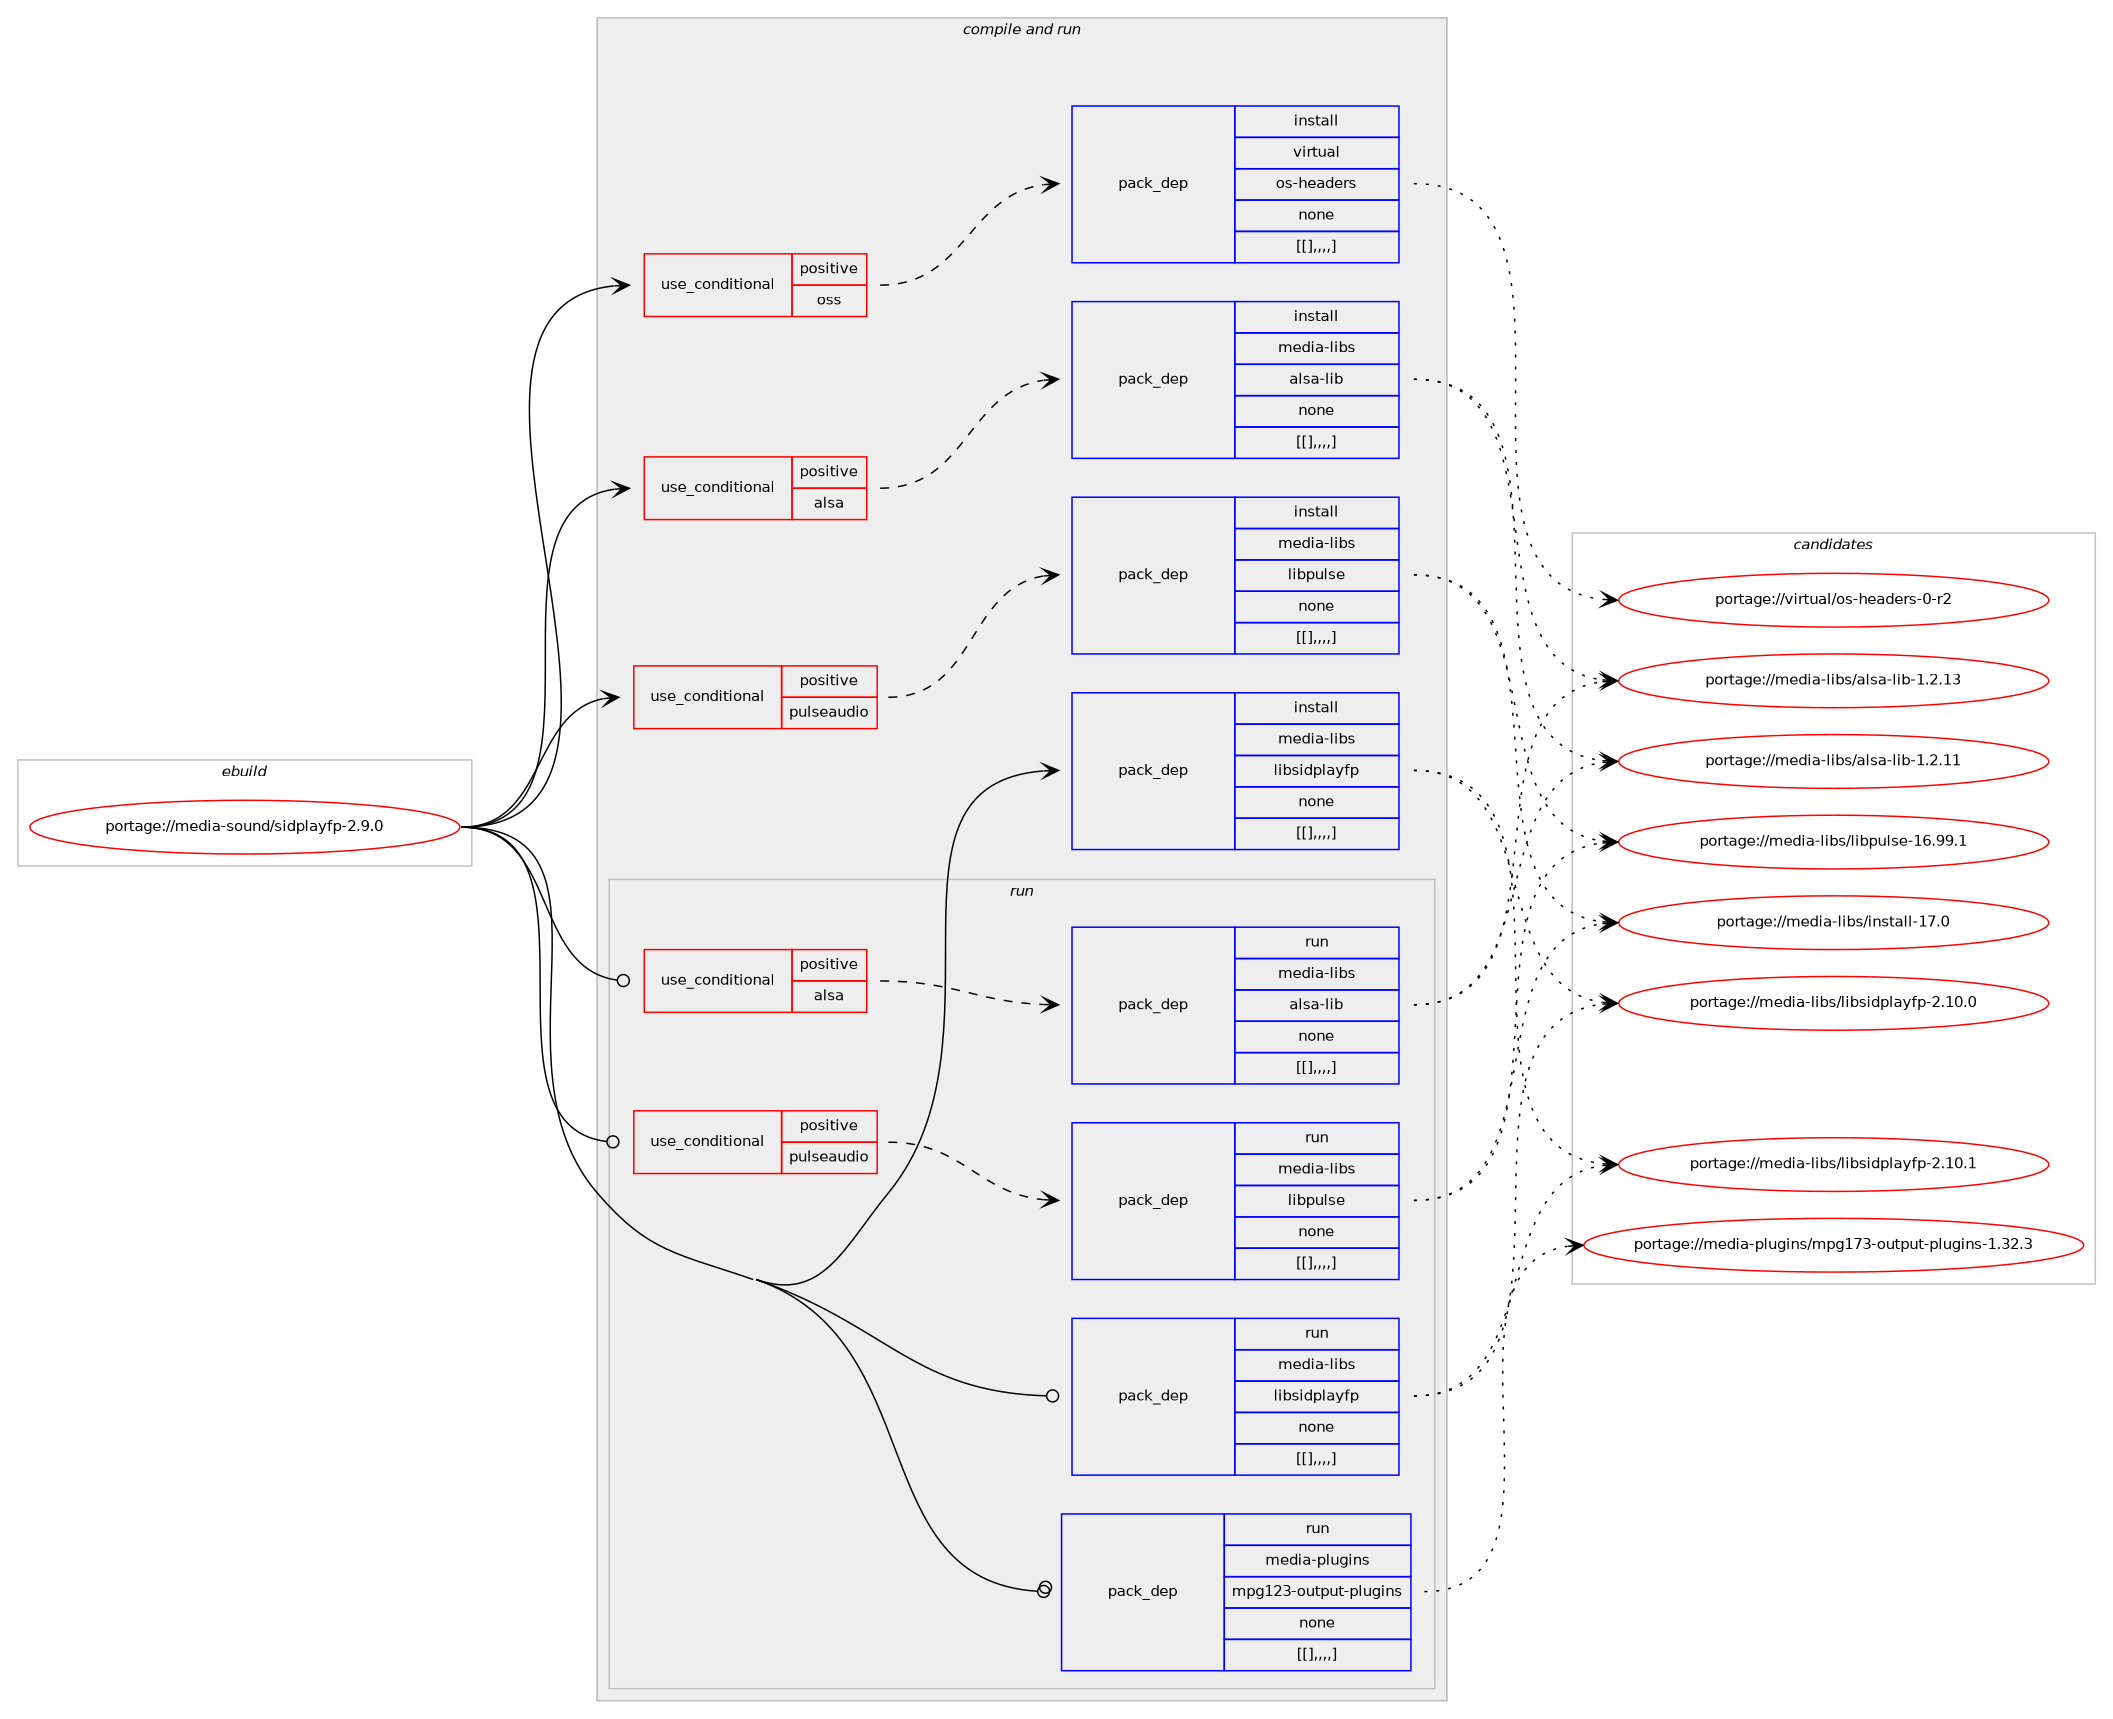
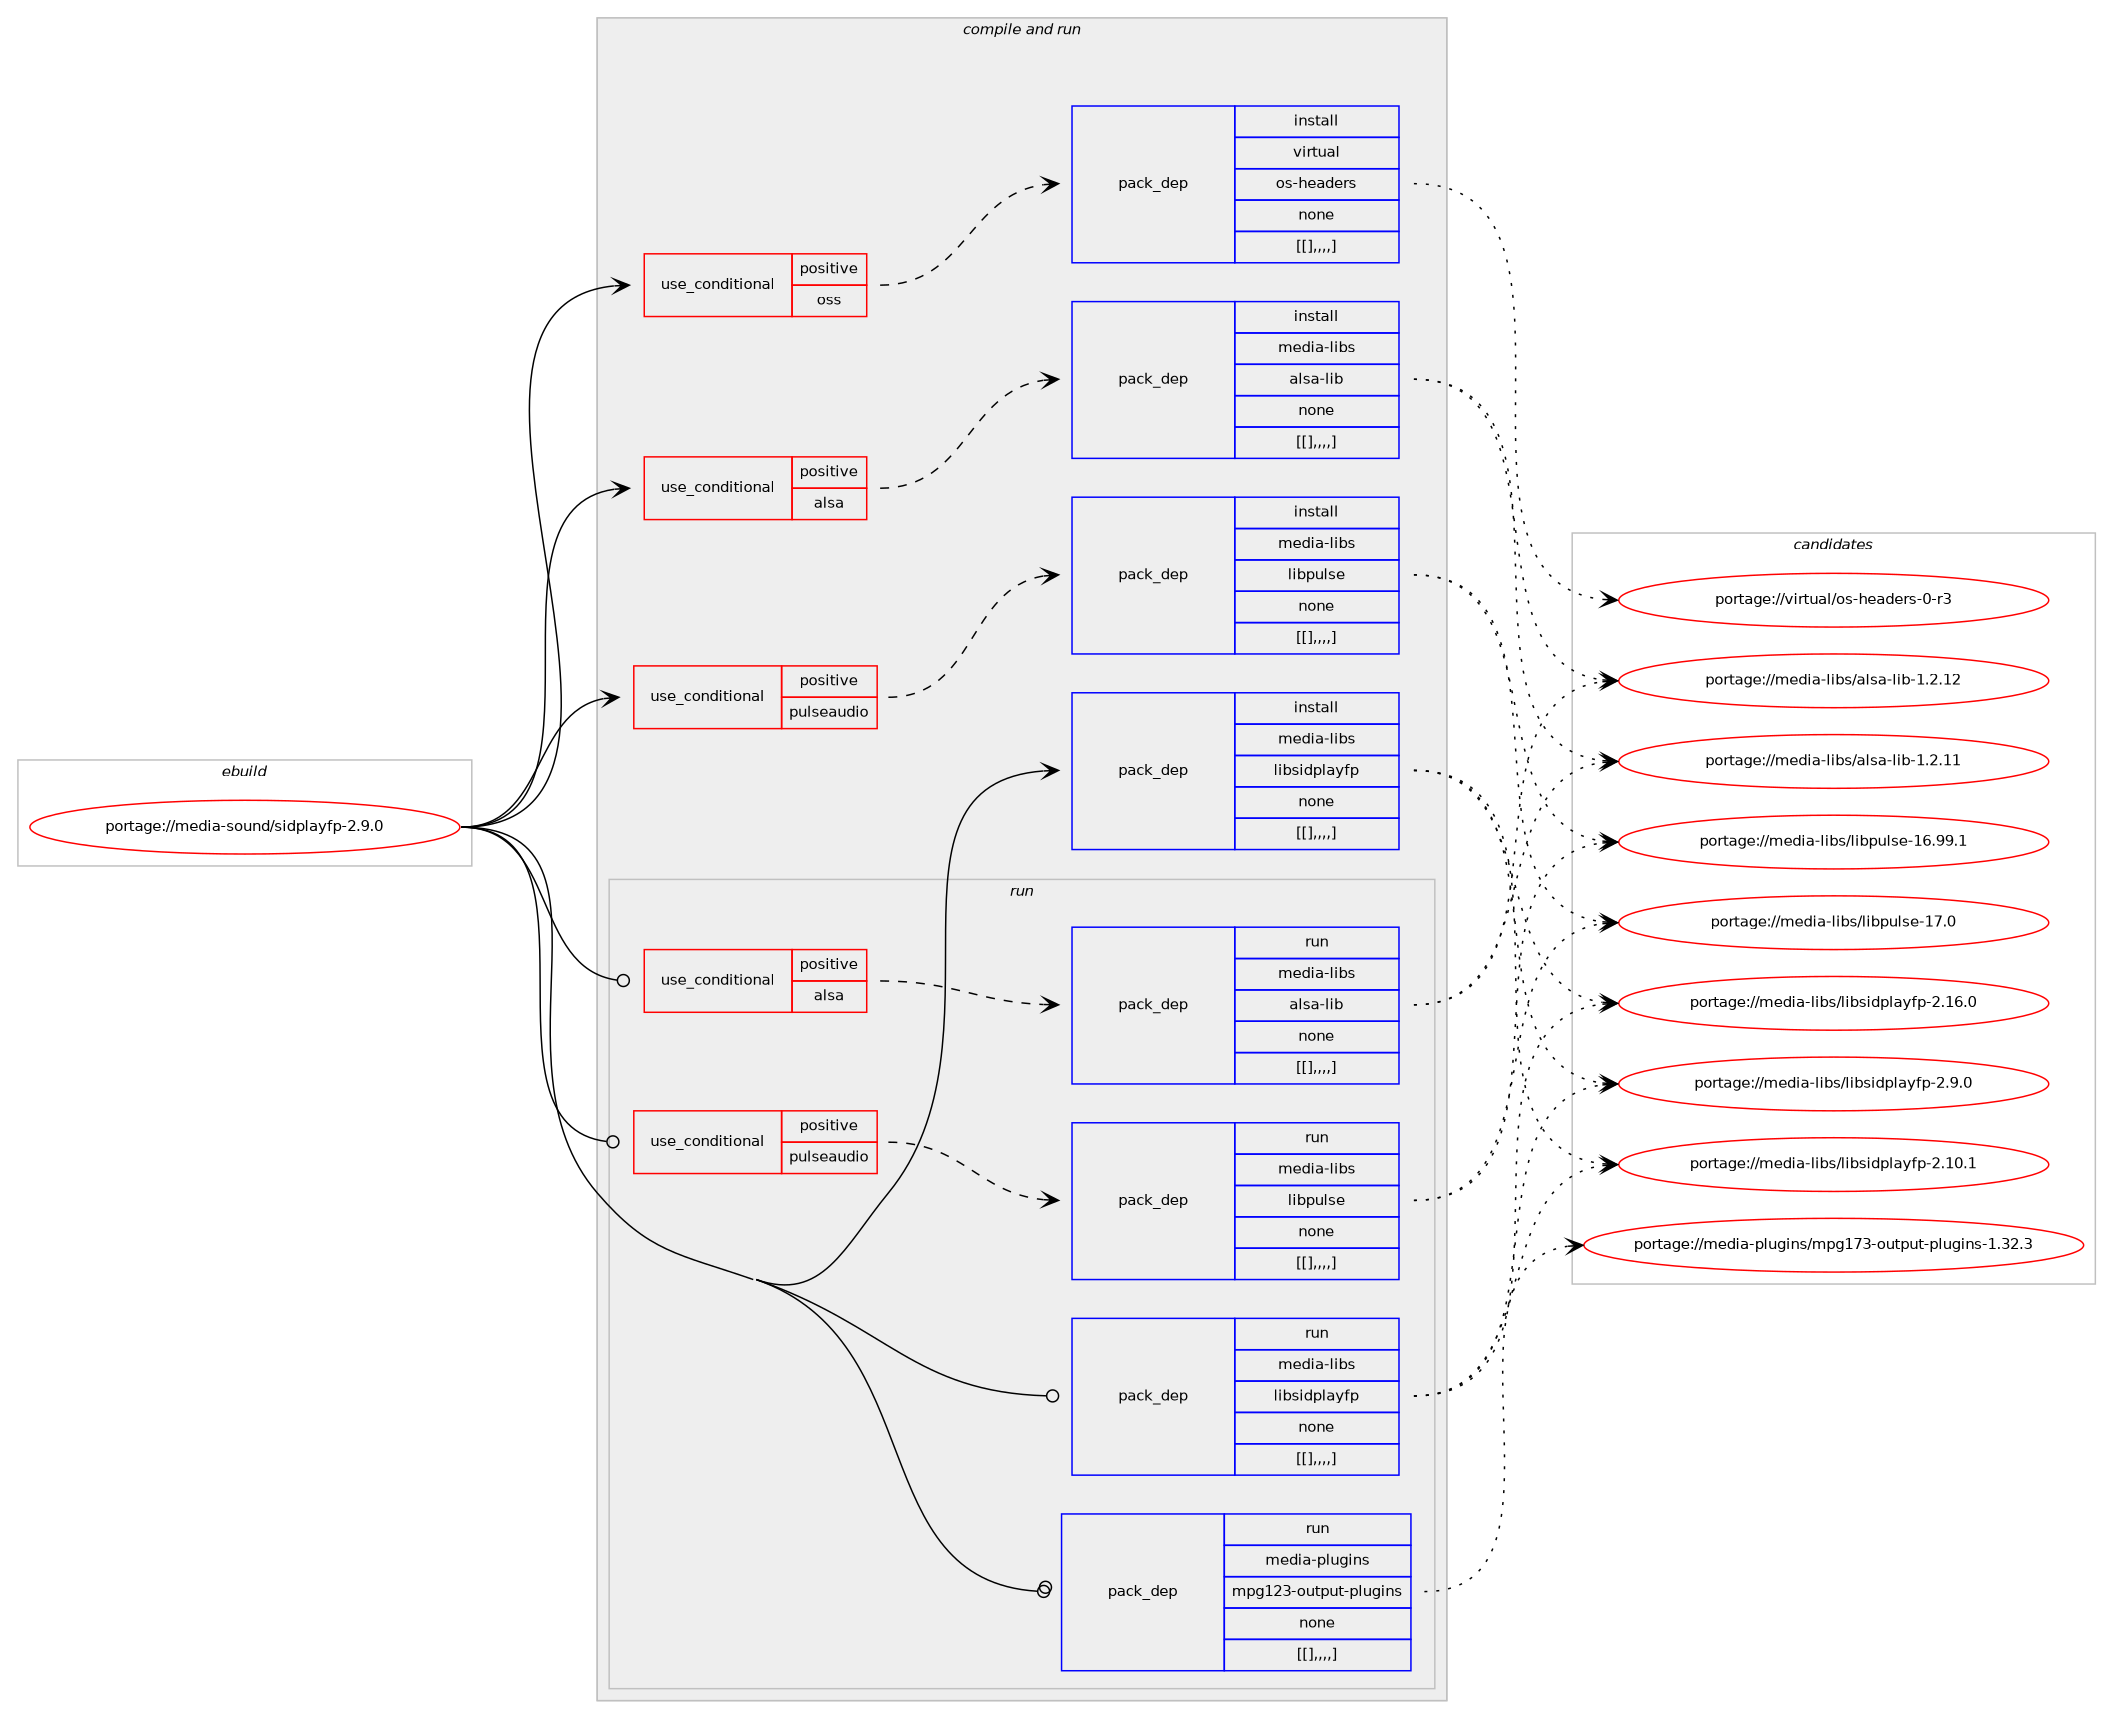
node "portage://virtual/os-headers-0-r2": label "portage://virtual/os-headers-0-r2" -> "portage://virtual/os-headers-0-r3"
node "portage://media-libs/alsa-lib-1.2.13": label "portage://media-libs/alsa-lib-1.2.13" -> "portage://media-libs/alsa-lib-1.2.12"
node "portage://media-libs/install-17.0": label "portage://media-libs/install-17.0" -> "portage://media-libs/libpulse-17.0"
node "portage://media-libs/libsidplayfp-2.10.0": label "portage://media-libs/libsidplayfp-2.10.0" -> "portage://media-libs/libsidplayfp-2.16.0"
node "portage://media-libs/libsidplayfp-2.9.0": added
